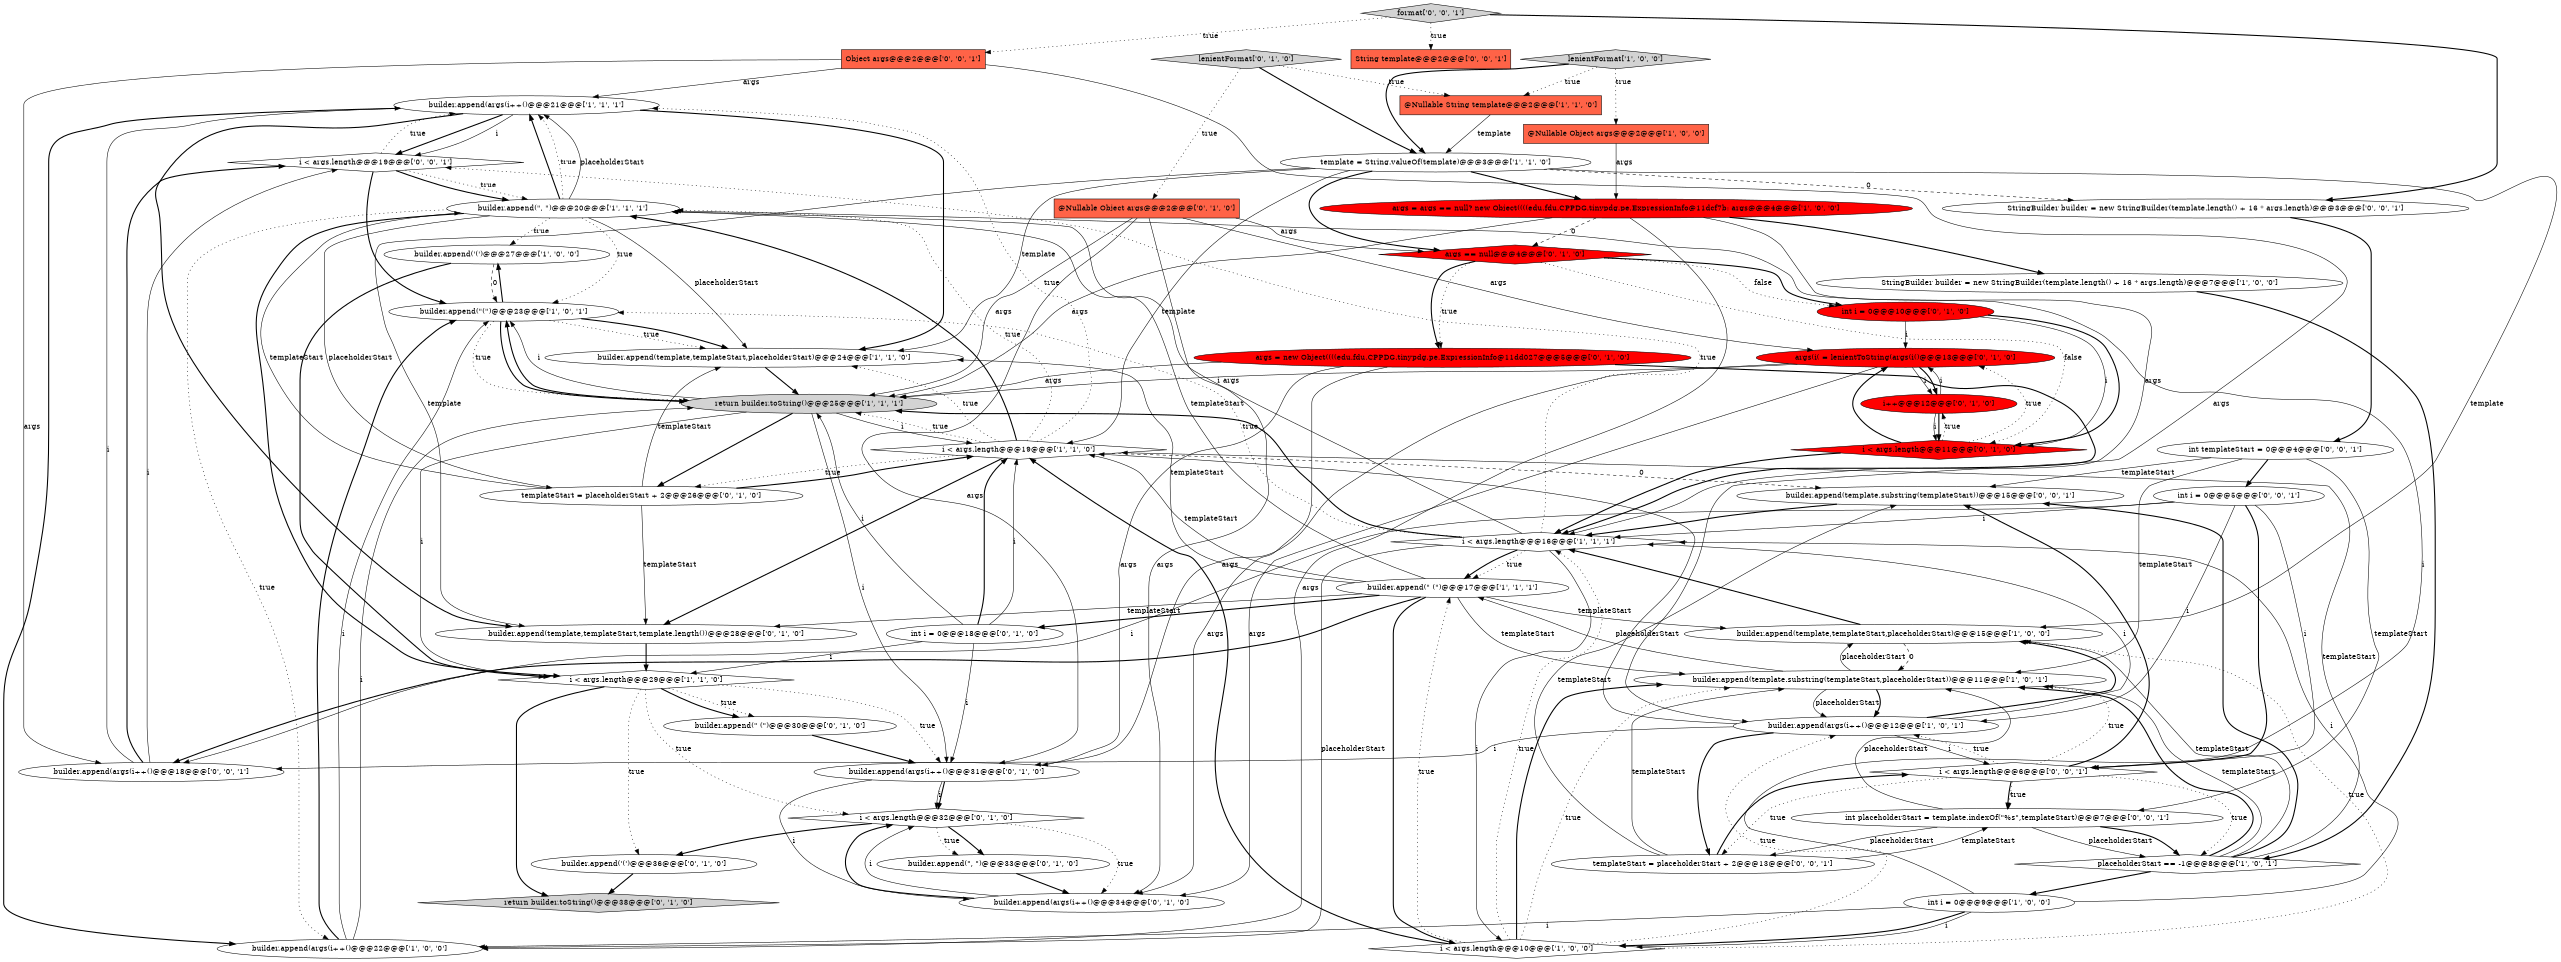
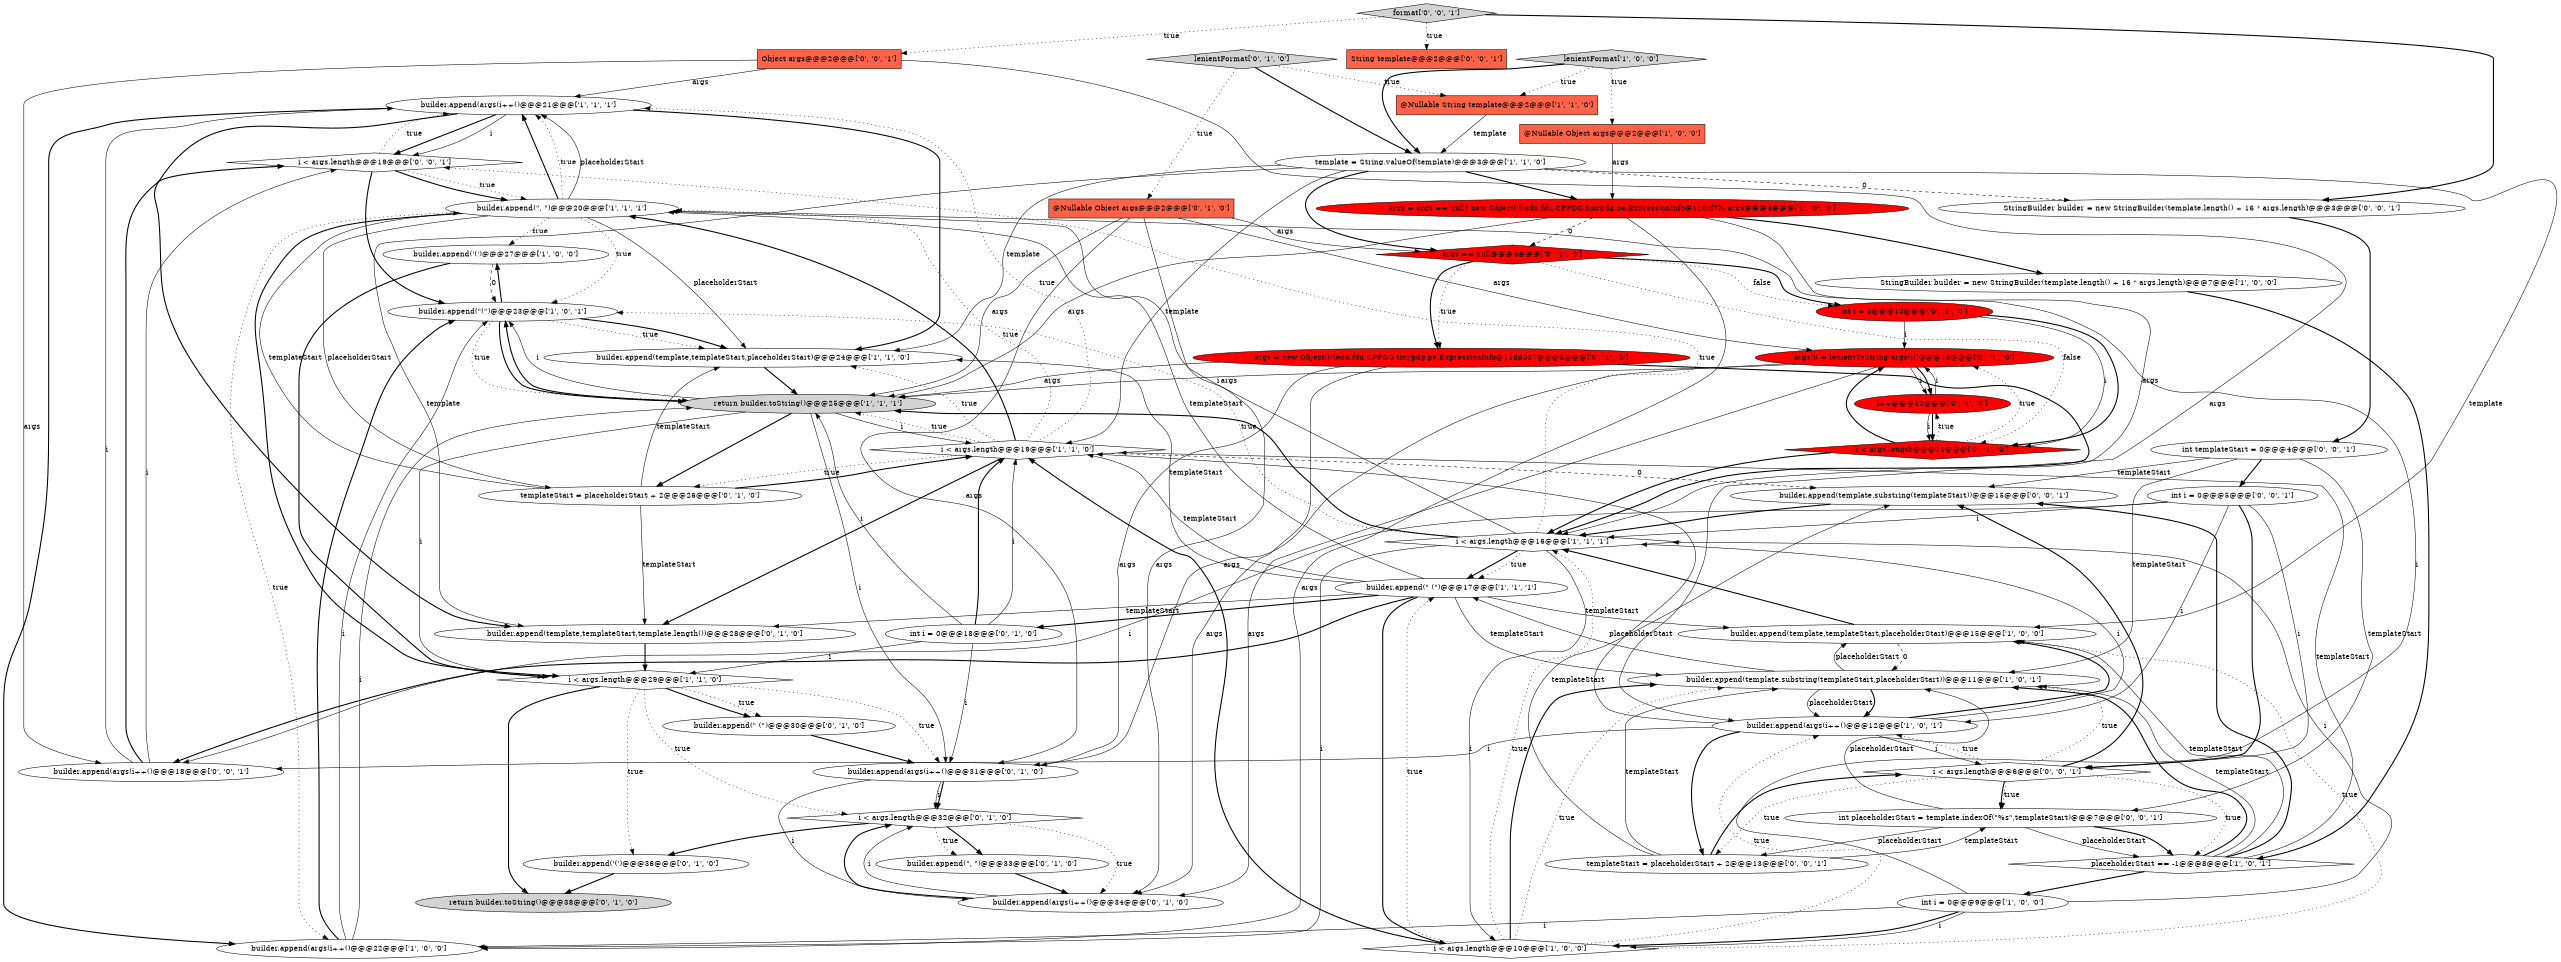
edge "i < args.length@@@16@@@['1', '1', '1']" -> "builder.append(args(i++()@@@22@@@['1', '0', '0']": label "placeholderStart" -> "i"
node "return builder.toString()@@@38@@@['0', '1', '0']": shape diamond -> ellipse
